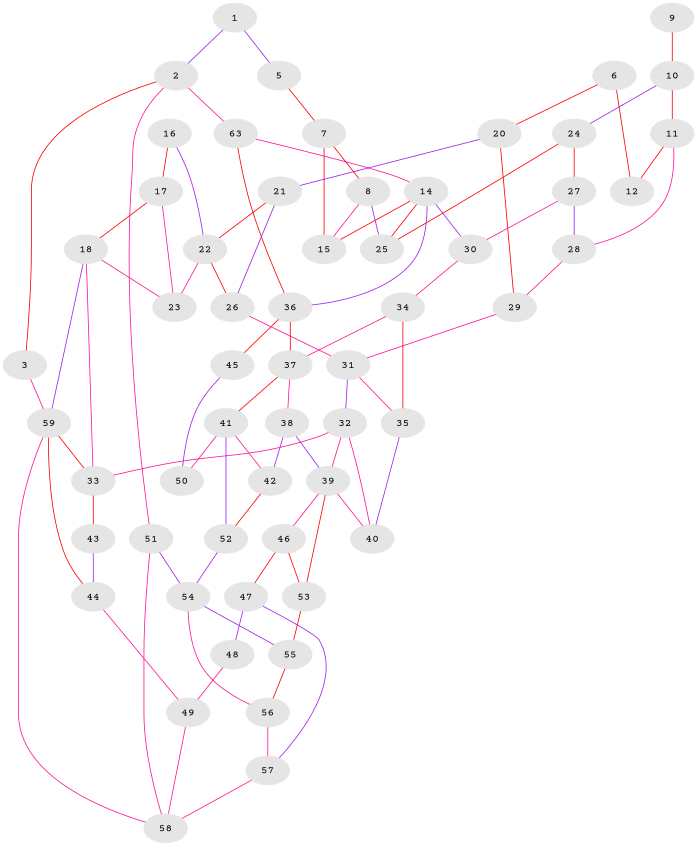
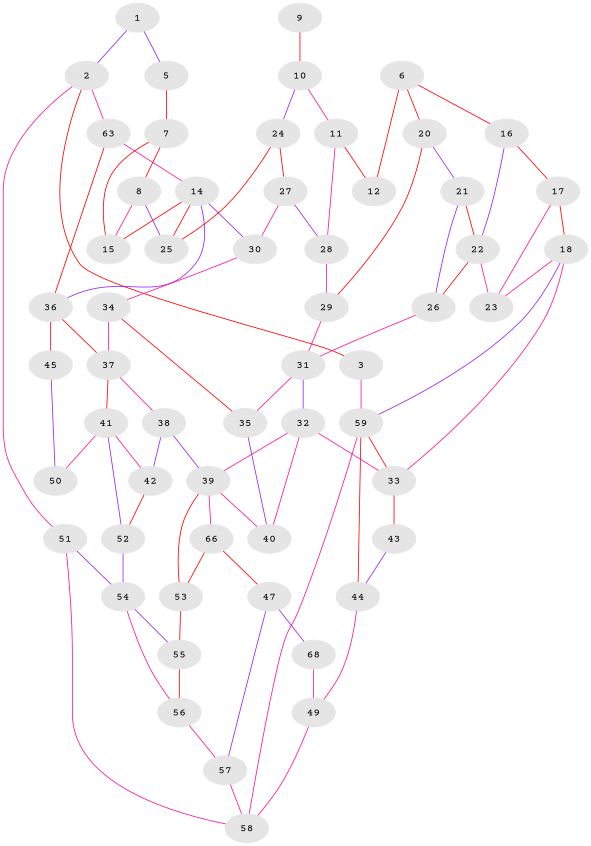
edge "6" -- "16": added
edge "10" -- "11": color red -> deeppink
node "46": label "46" -> "66"
node "48": label "48" -> "68"
